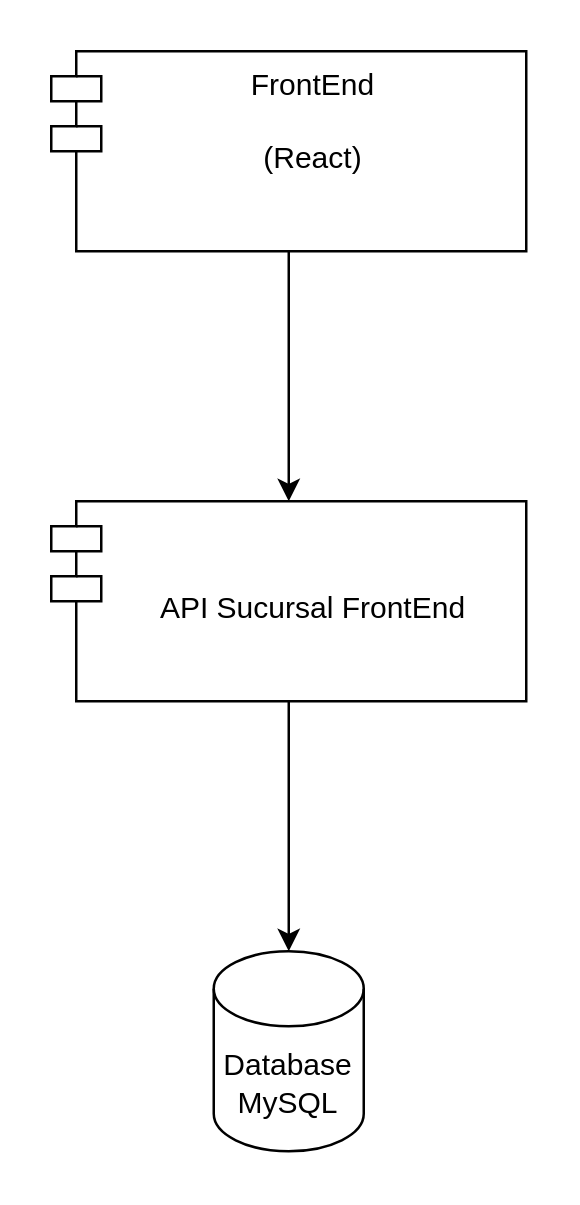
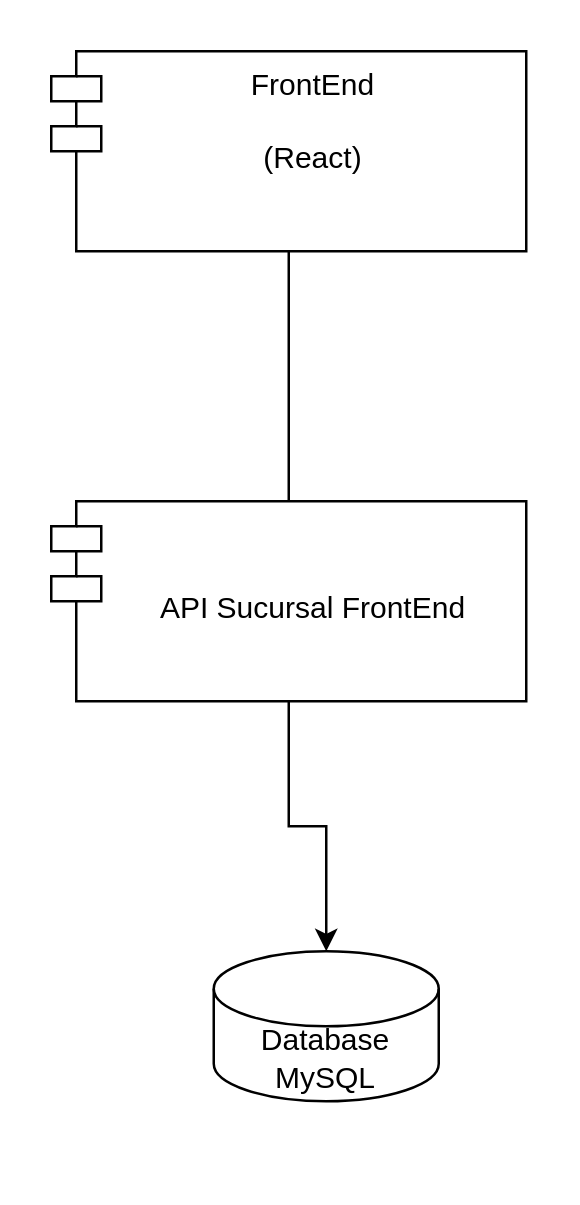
edge "FrontEnd (React)" -> "API Sucursal FrontEnd": arrowhead classic -> none
node "Database MySQL": size 150x200 -> 225x150
